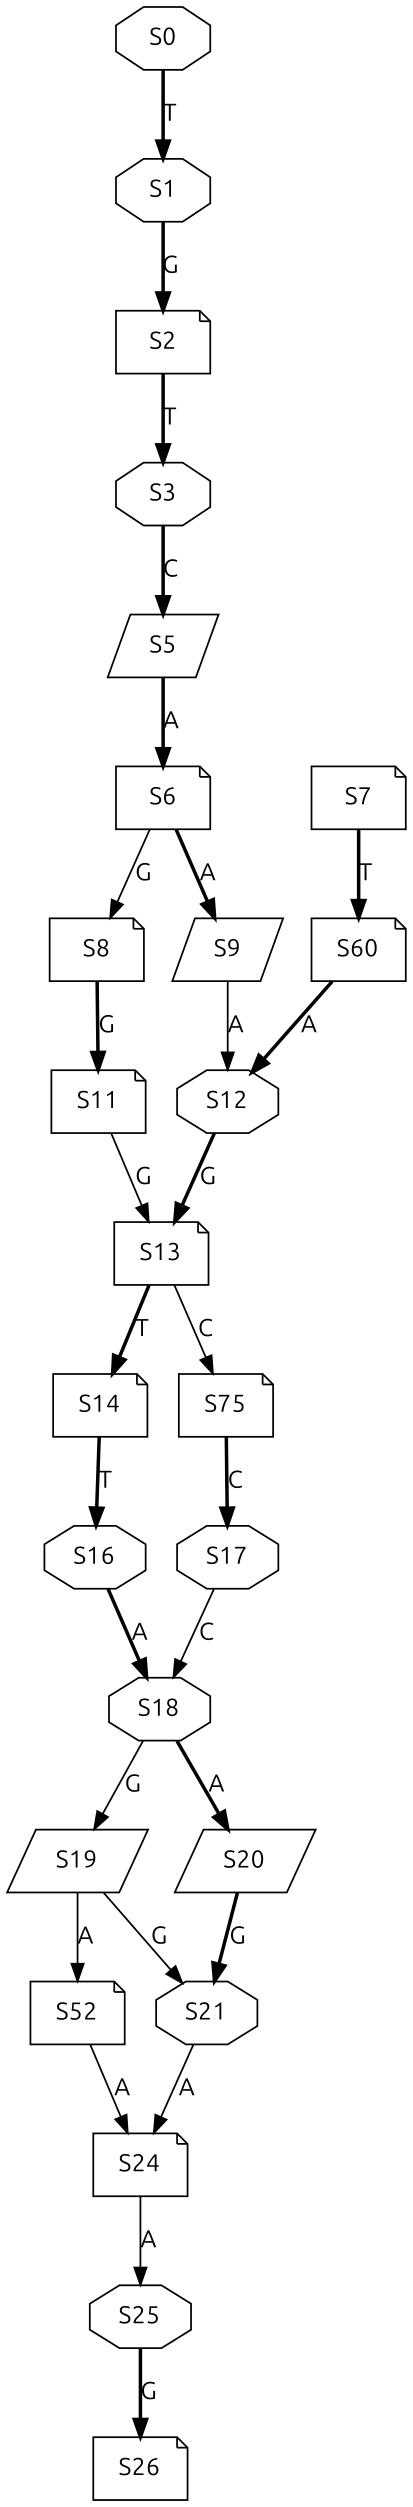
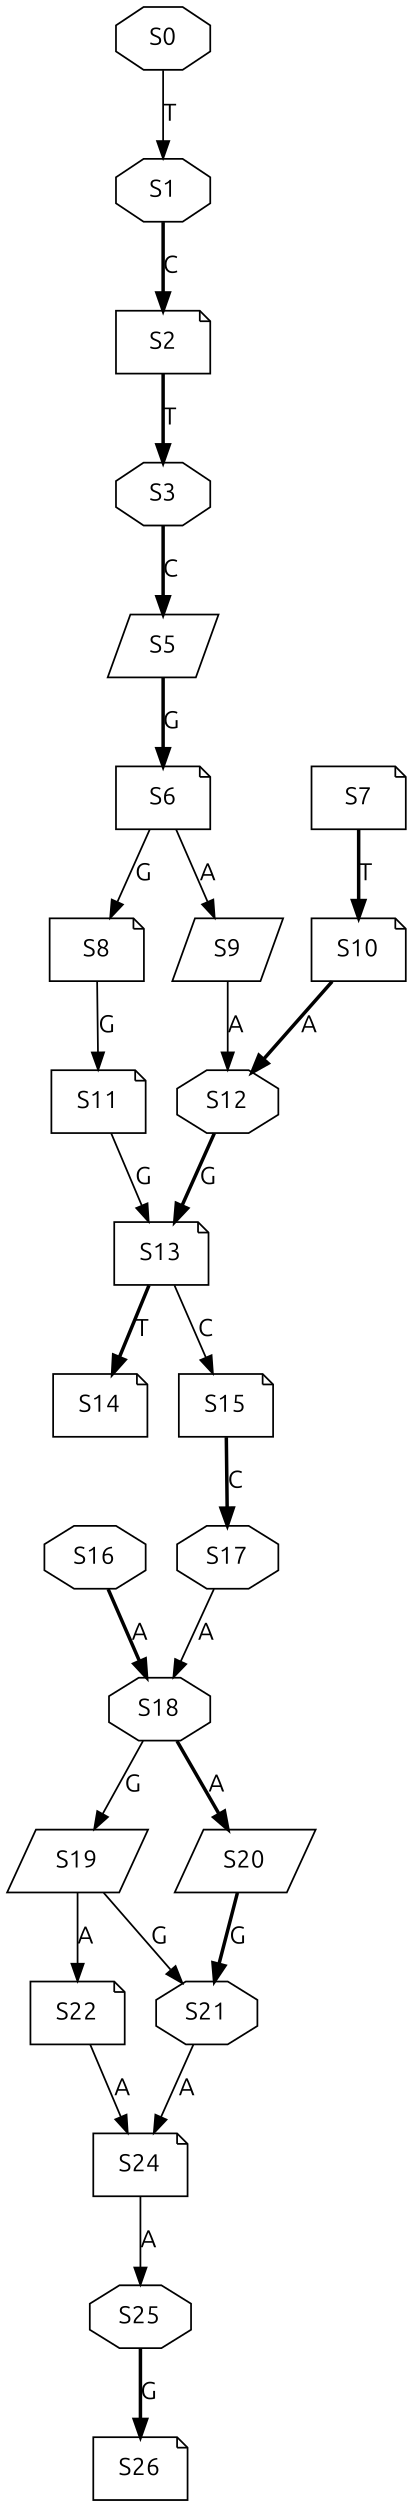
edge "S0" -> "S1": style bold -> solid
edge "S1" -> "S2": label "G" -> "C"
edge "S5" -> "S6": label "A" -> "G"
edge "S6" -> "S9": style bold -> solid
node "S60": label "S60" -> "S10"
edge "S8" -> "S11": style bold -> solid
node "S75": label "S75" -> "S15"
edge "S14" -> "S16": removed, label "T"
edge "S17" -> "S18": label "C" -> "A"
node "S52": label "S52" -> "S22"
